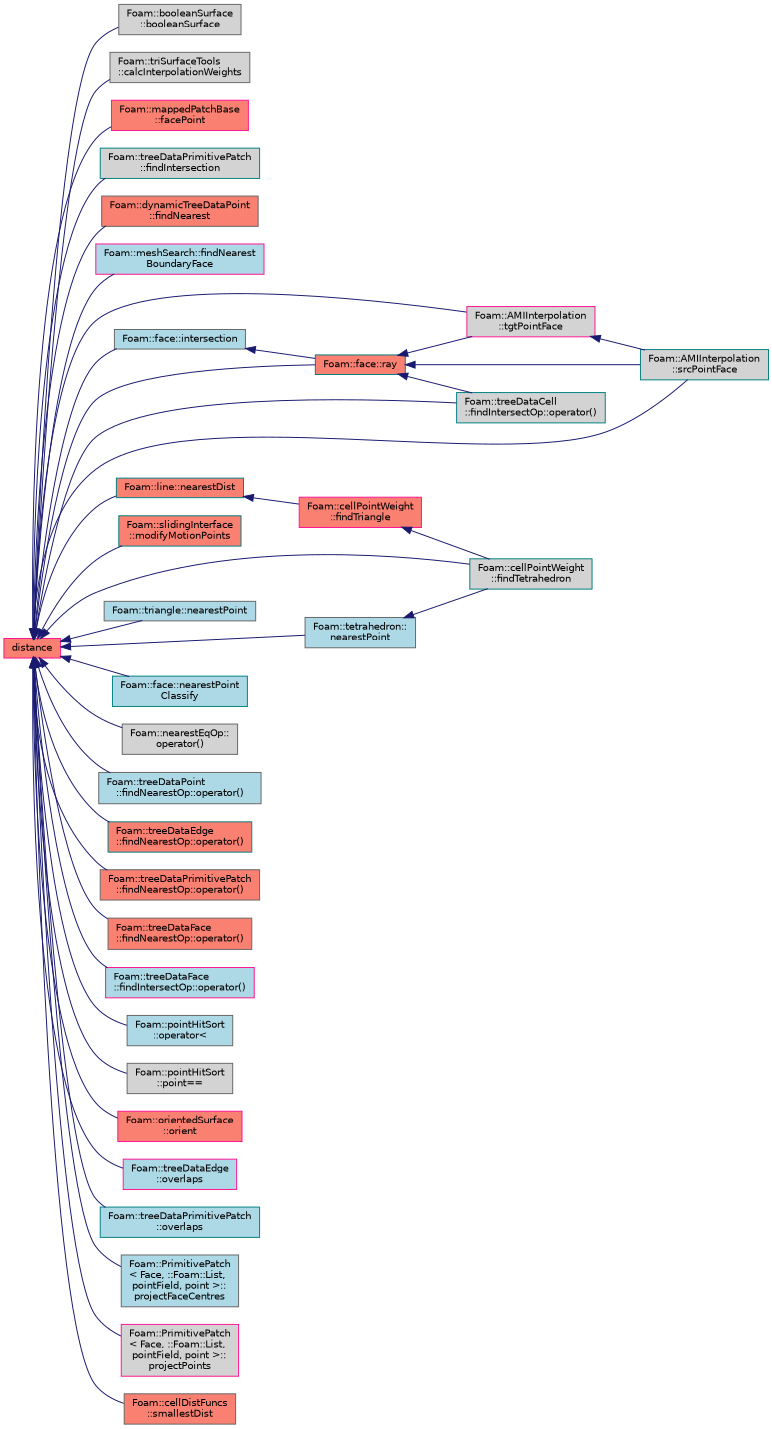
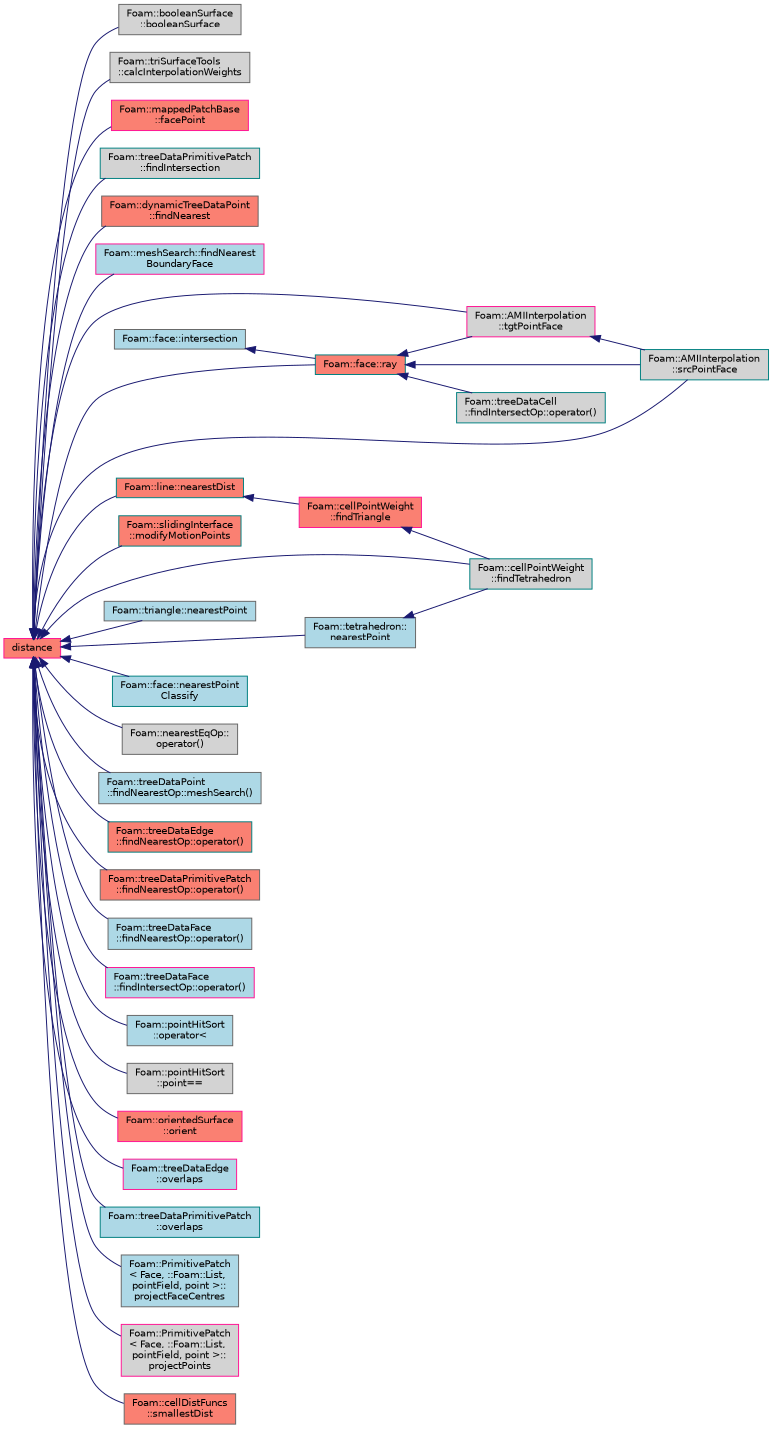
edge "Foam::treeDataCell ::findIntersectOp::operator()" -> "distance": removed
edge "Foam::face::intersection" -> "distance": removed
node "Foam::treeDataPoint ::findNearestOp::operator()": label "Foam::treeDataPoint ::findNearestOp::operator()" -> "Foam::treeDataPoint ::findNearestOp::meshSearch()"
node "Foam::treeDataFace ::findNearestOp::operator()": fillcolor salmon -> lightblue
